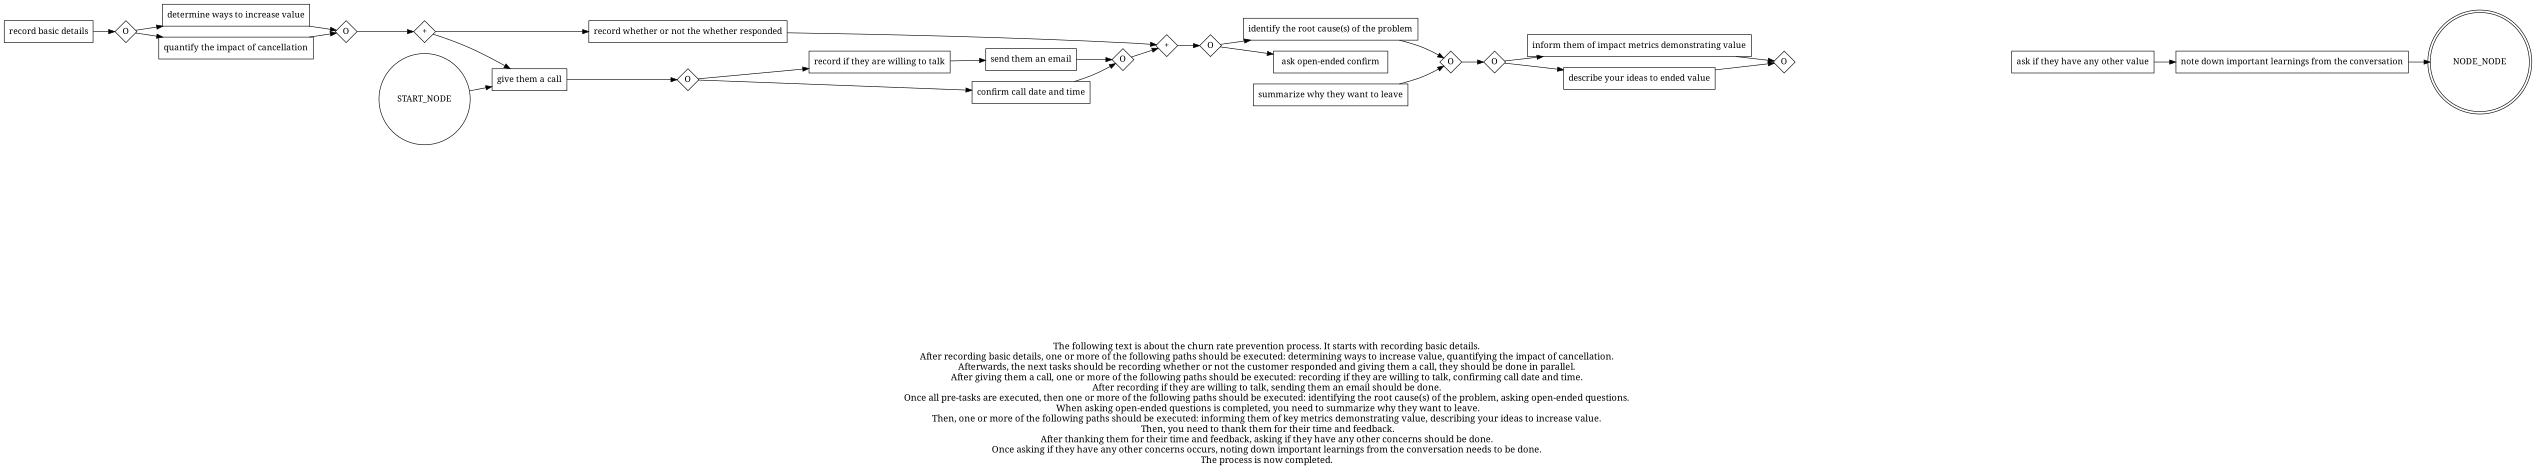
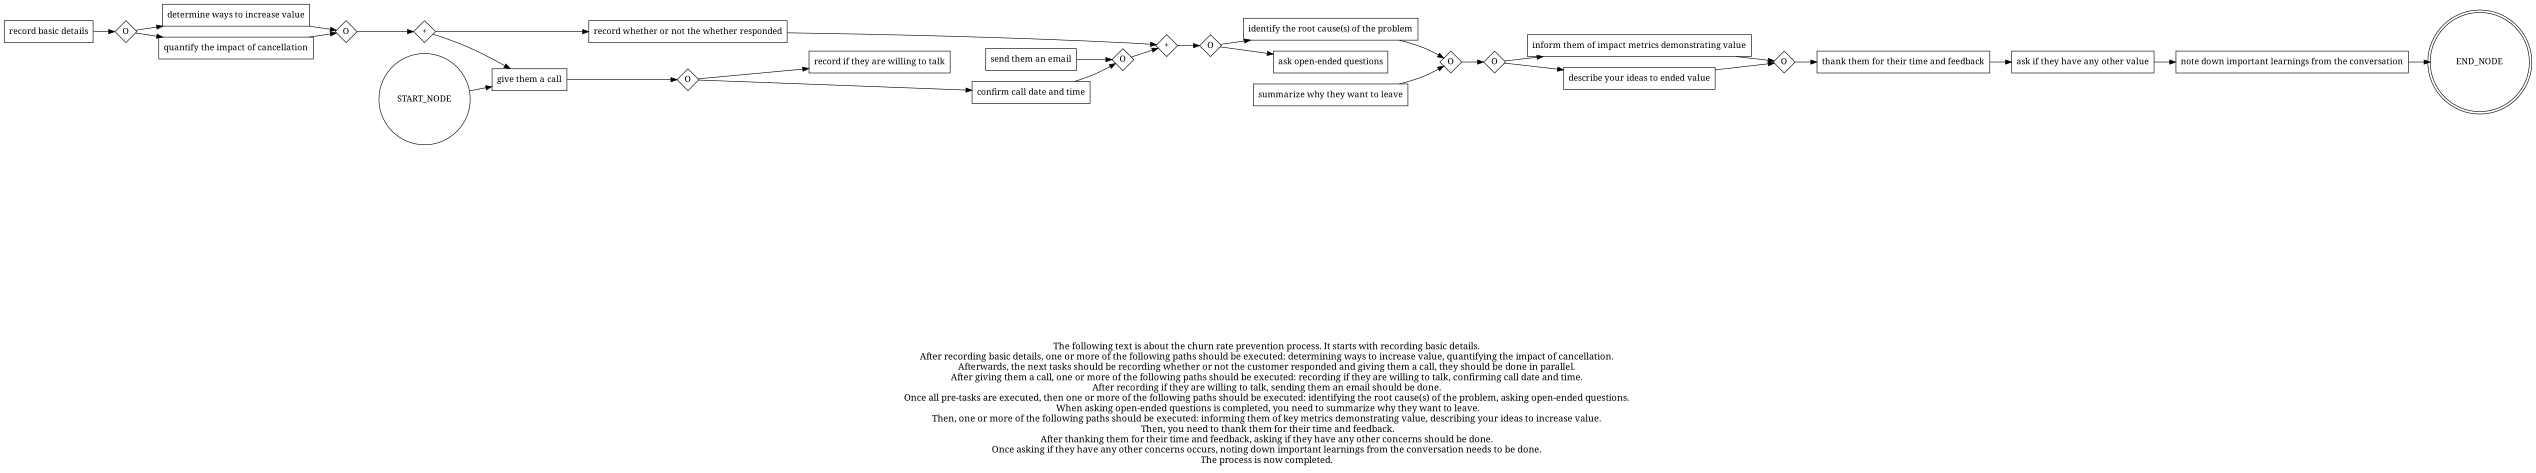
edge "record if they are willing to talk" -> "send them an email": removed
node "ask open-ended confirm": label "ask open-ended confirm" -> "ask open-ended questions"
node "thank them for their time and feedback": added
node "NODE_NODE": label "NODE_NODE" -> "END_NODE"
